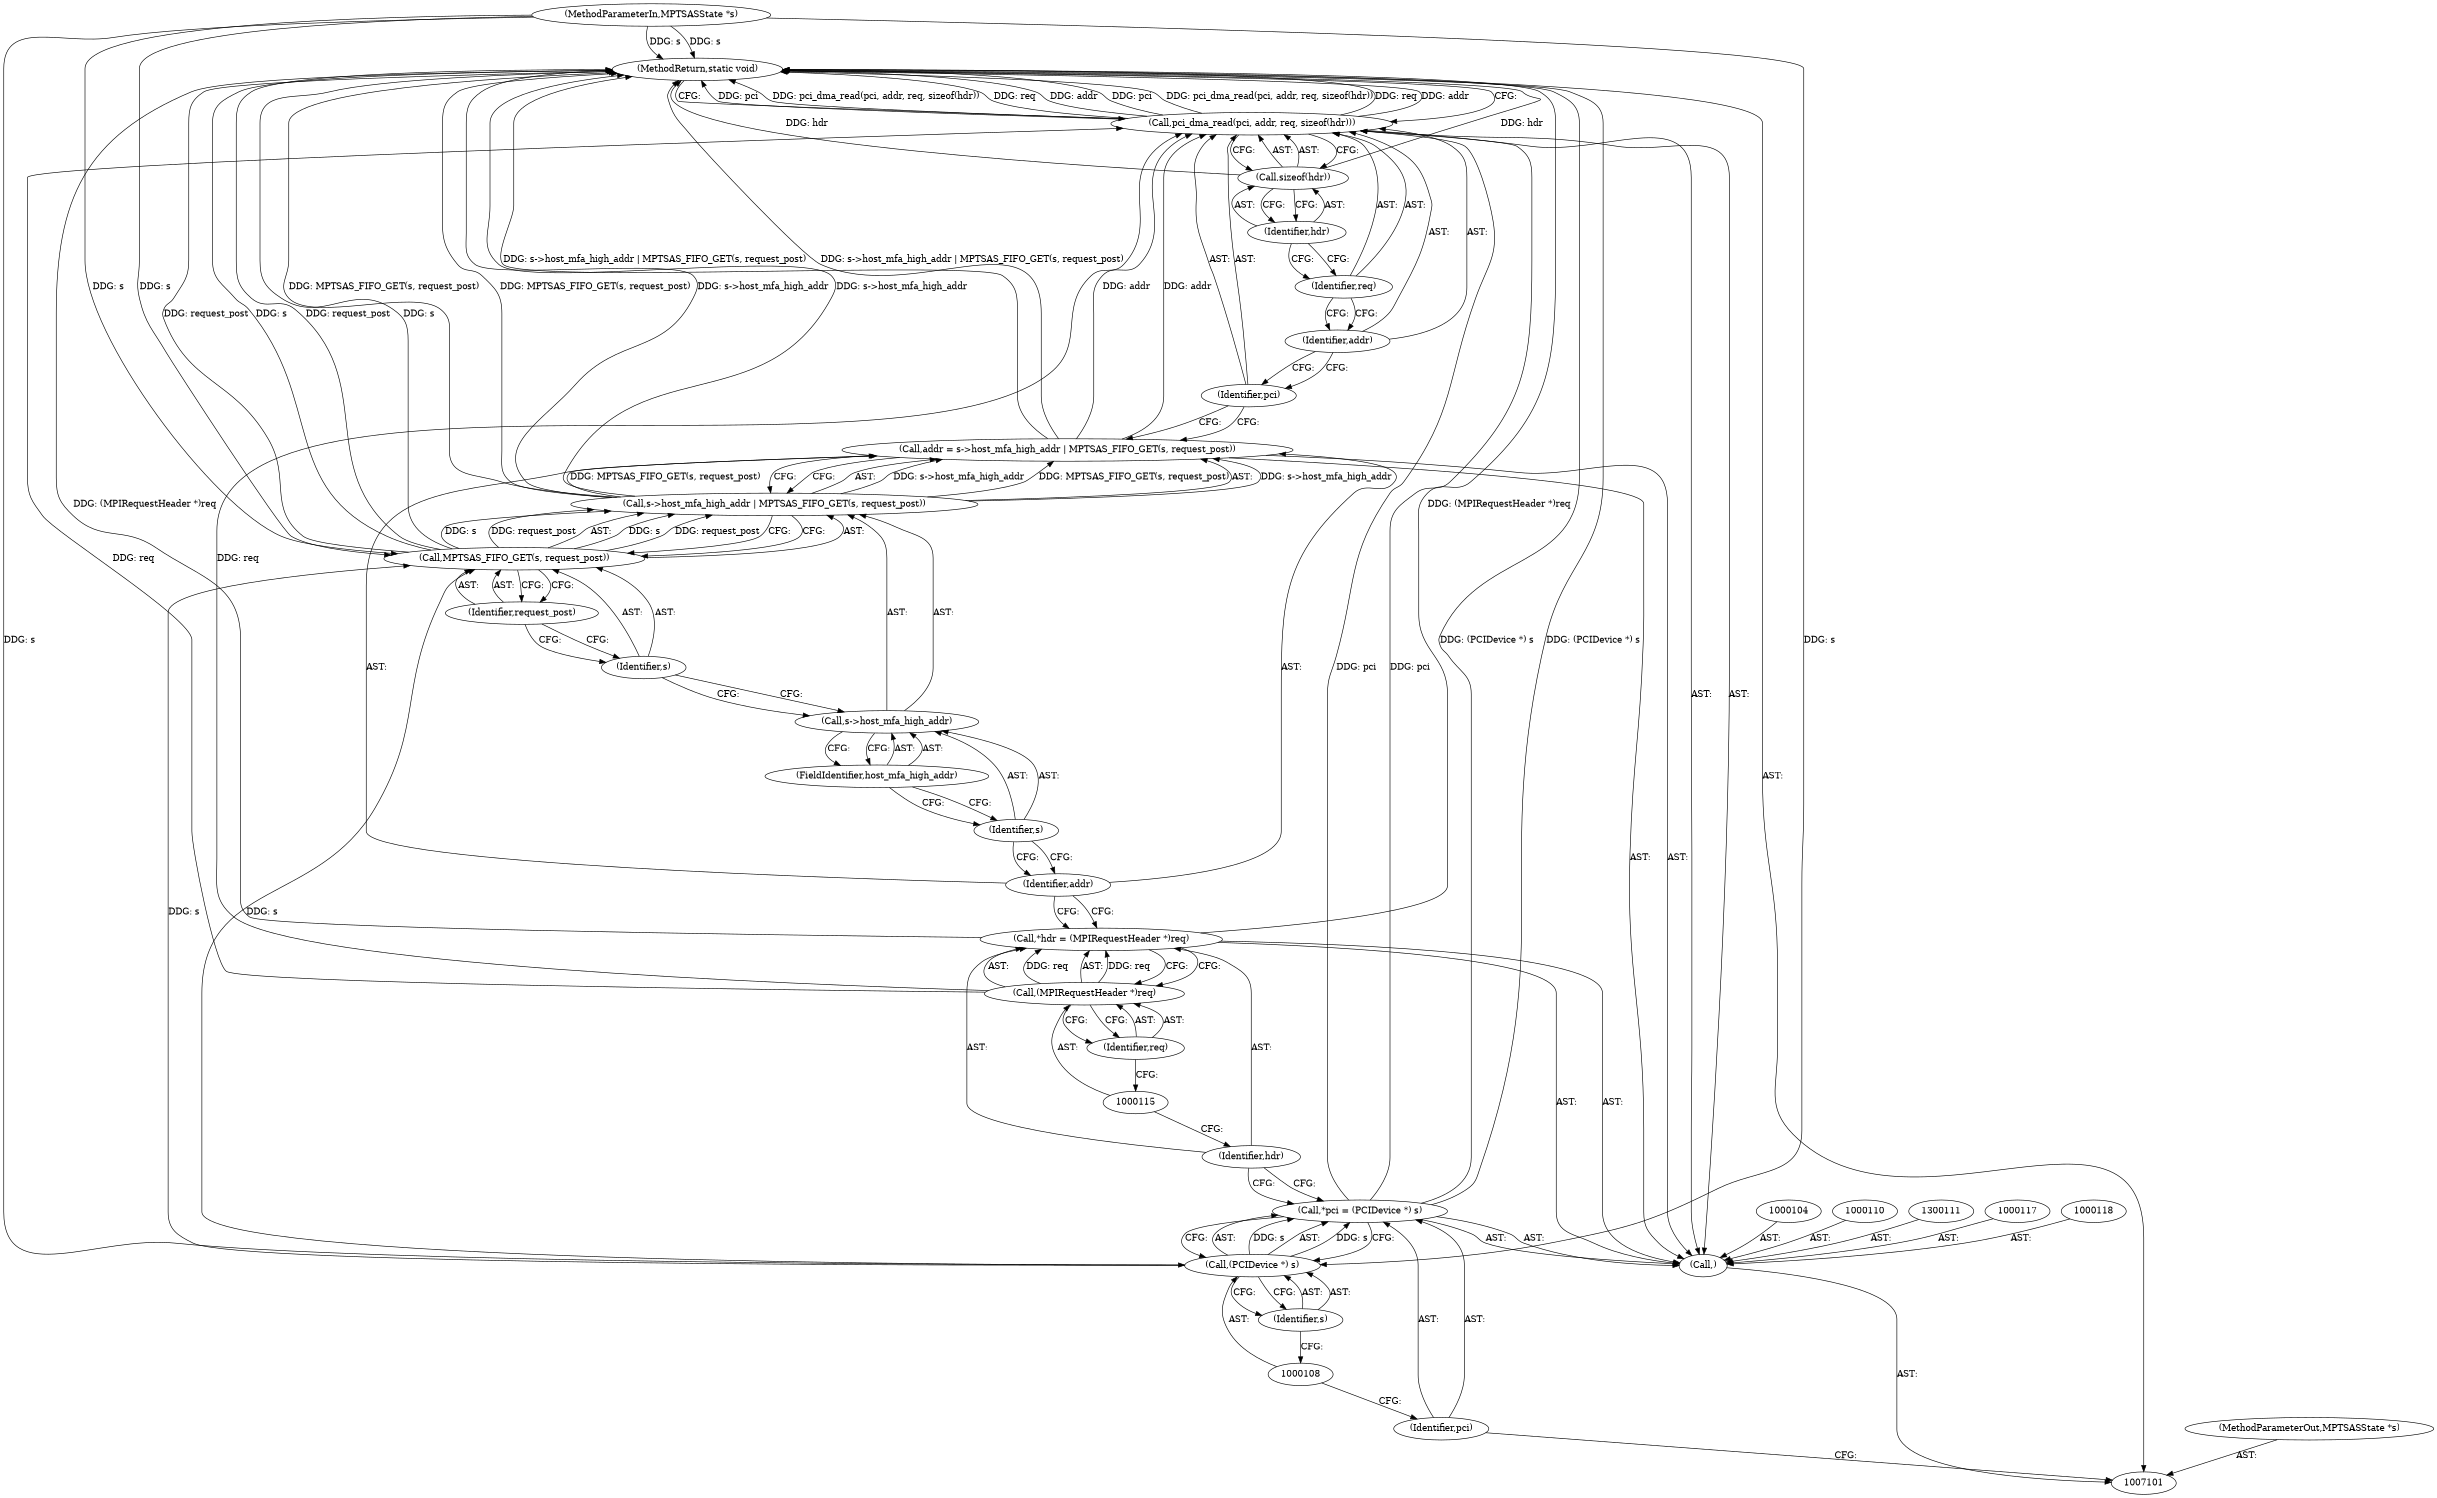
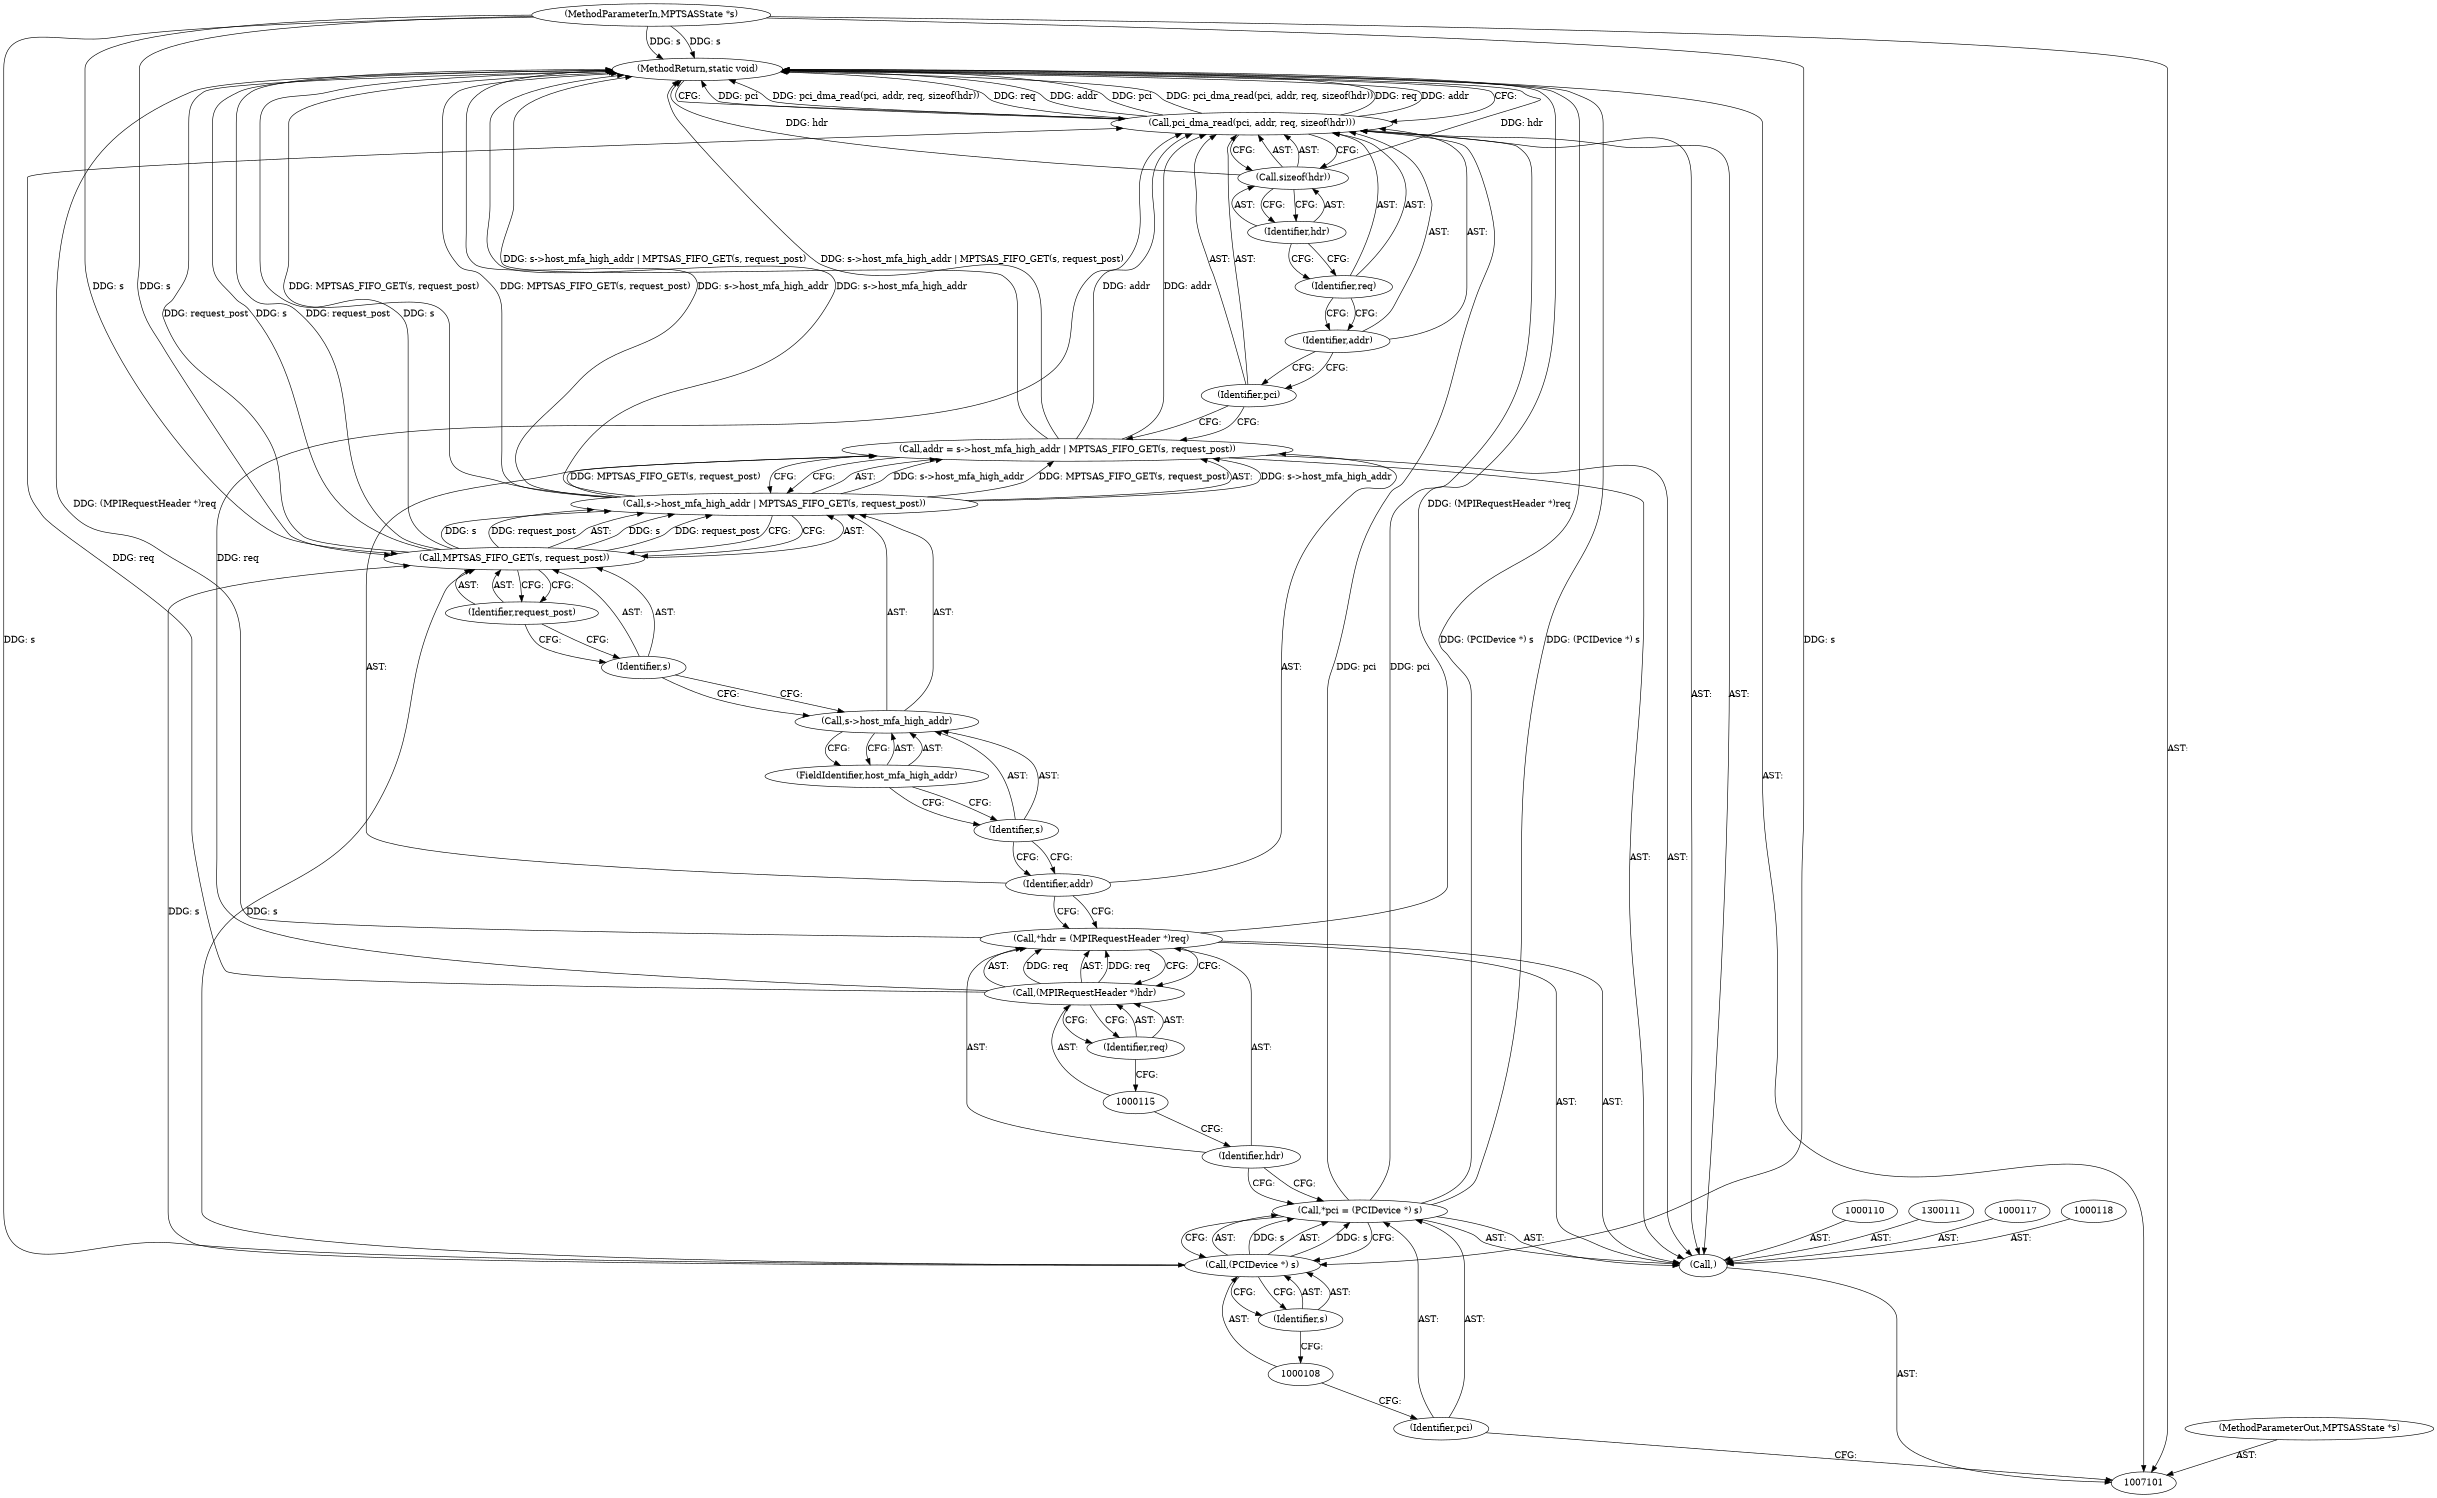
edge "(MethodParameterIn,MPTSASState *s)" -> "1007101": added, label "AST:"
node "(Call,(MPIRequestHeader *)req)": label "(Call,(MPIRequestHeader *)req)" -> "(Call,(MPIRequestHeader *)hdr)"
node "1000104": removed
